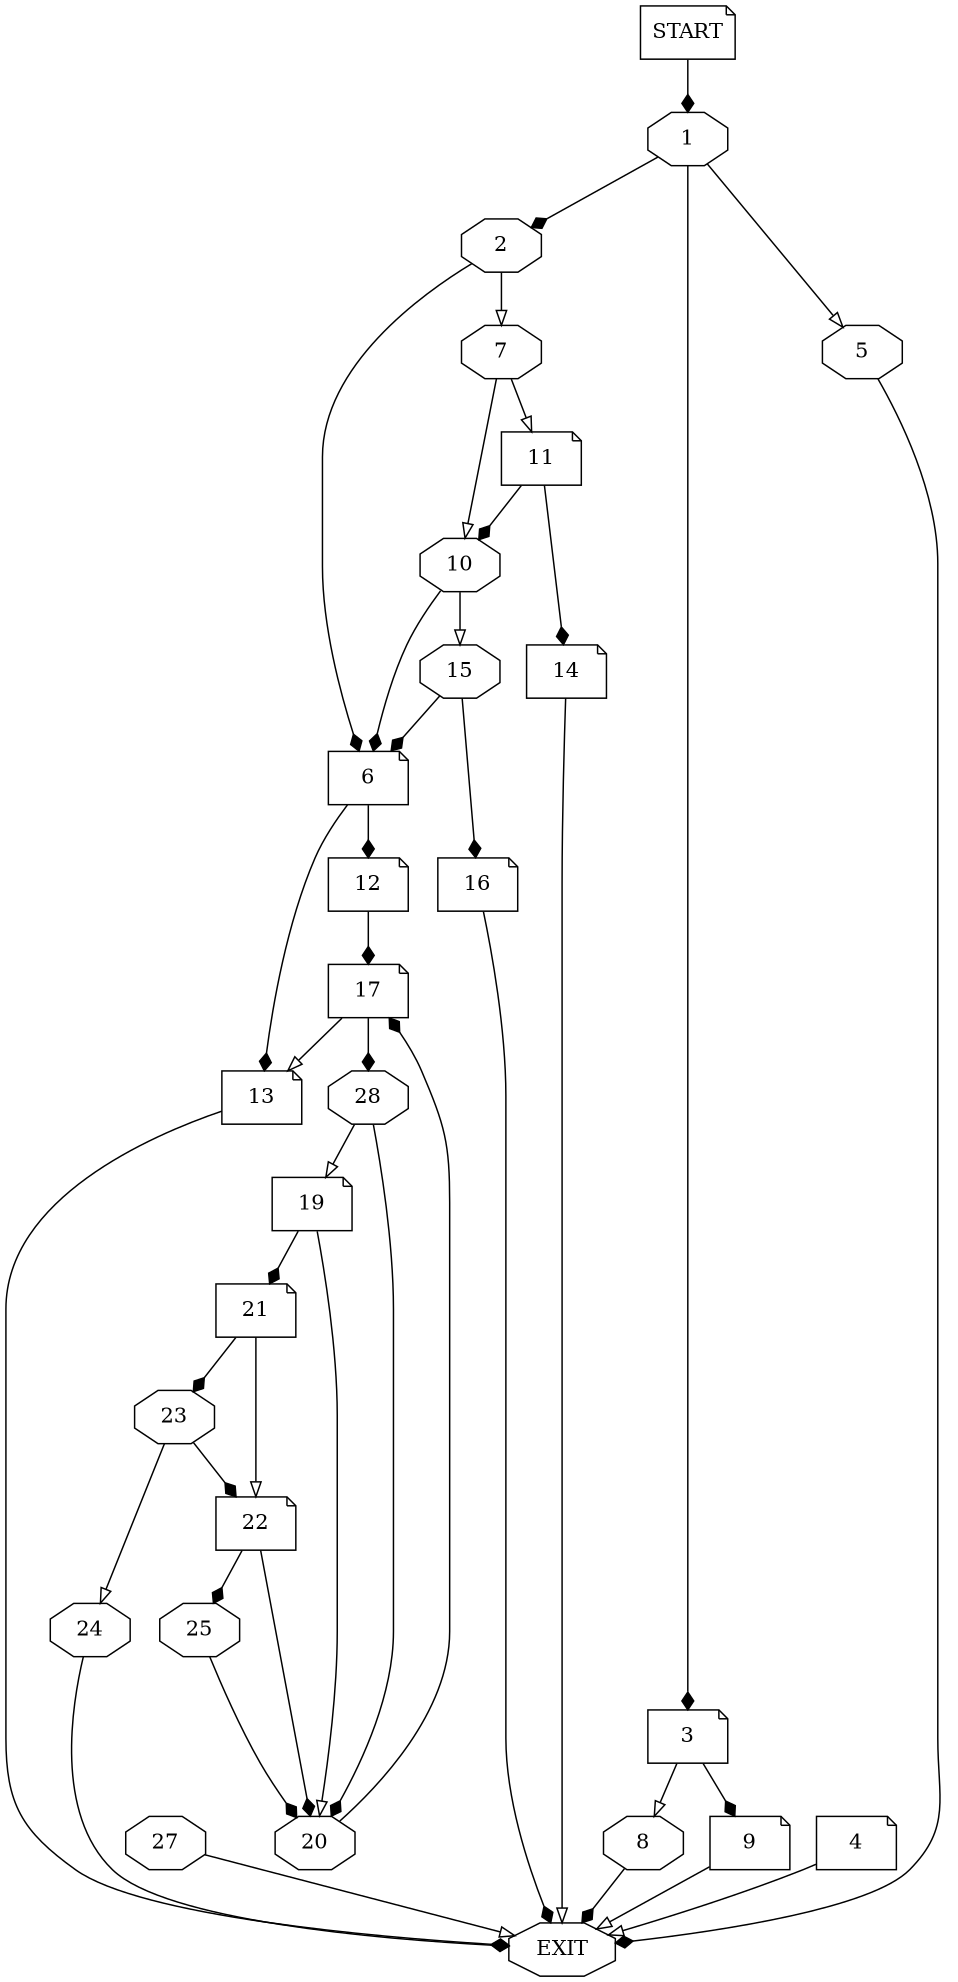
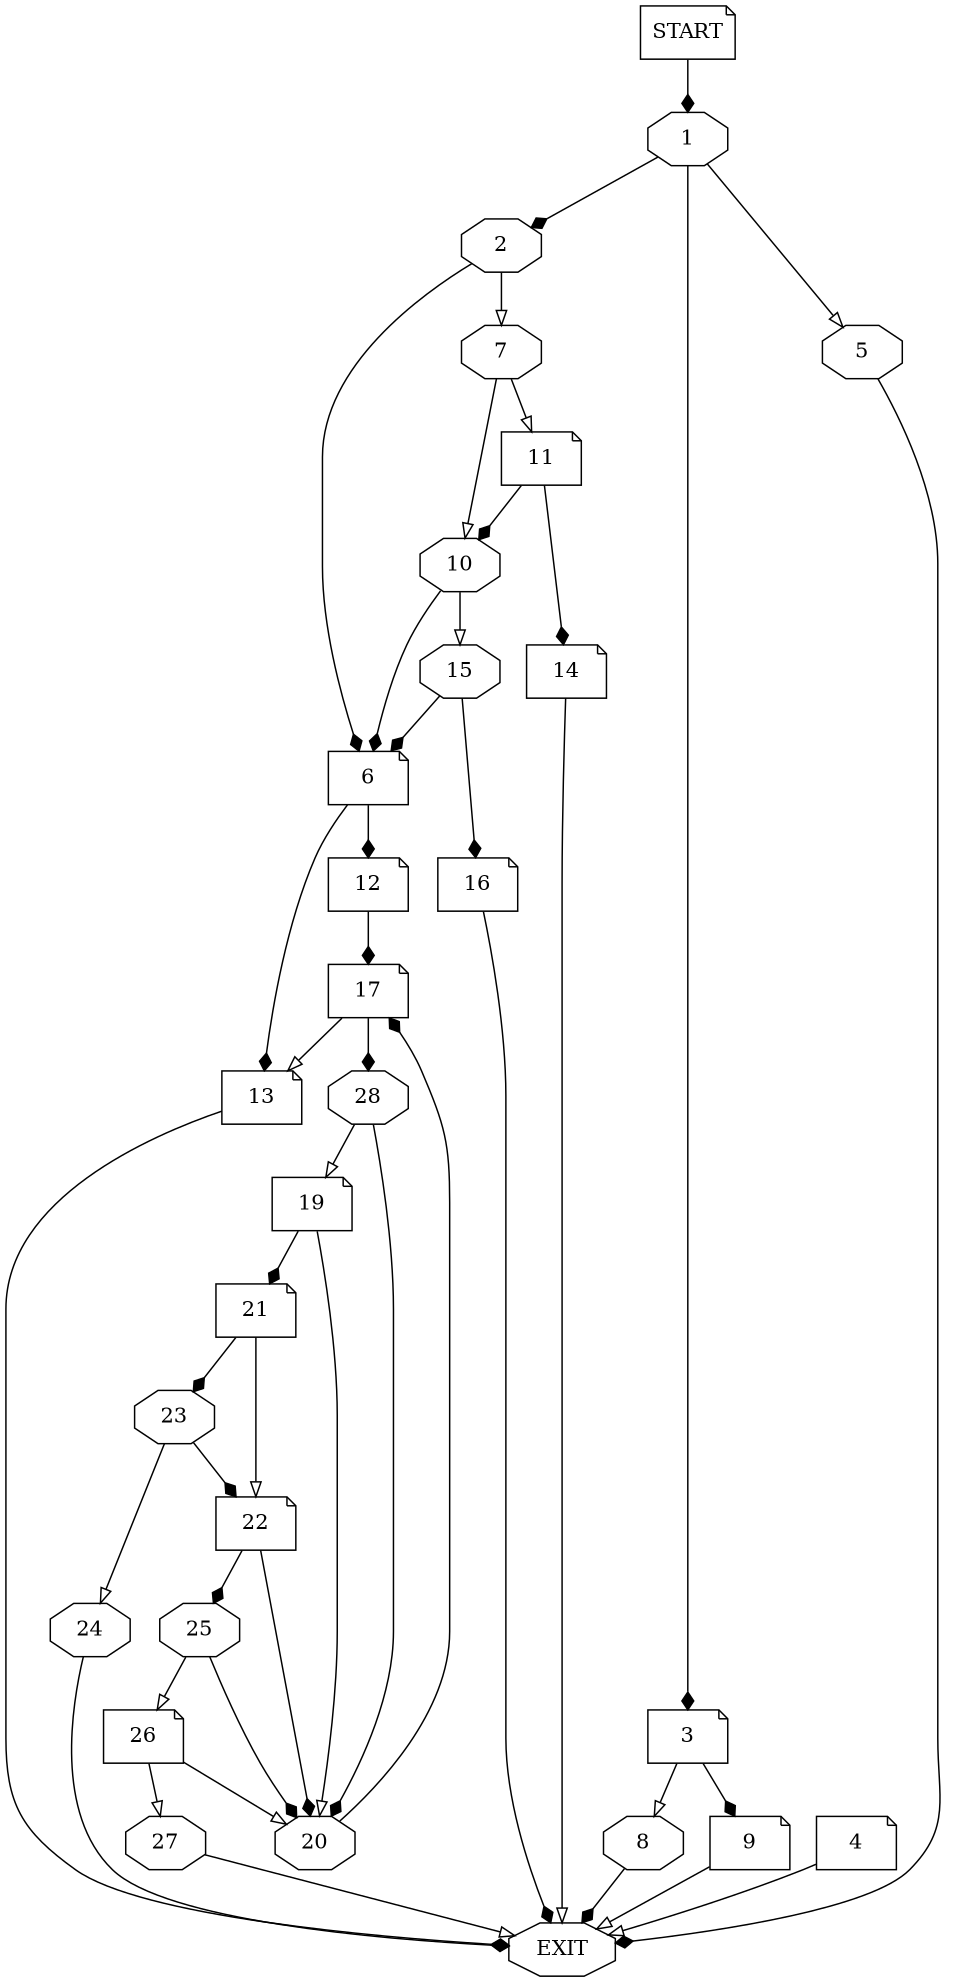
node "26": added
